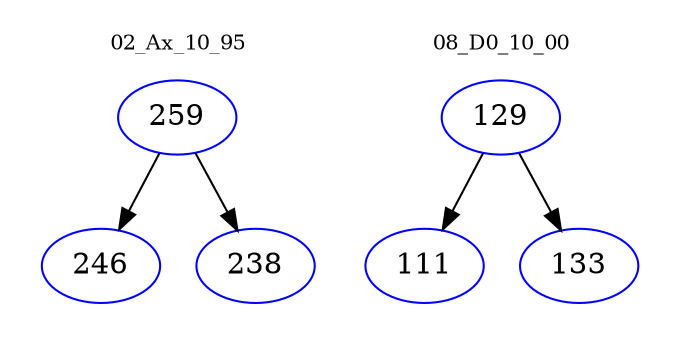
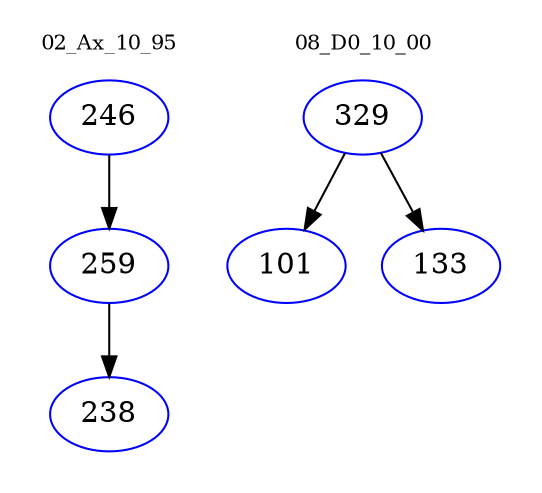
node "129": label "129" -> "329"
edge "259" -> "246": reversed
node "111": label "111" -> "101"
